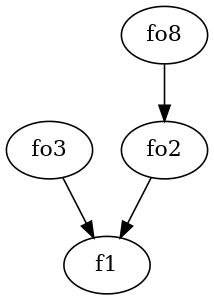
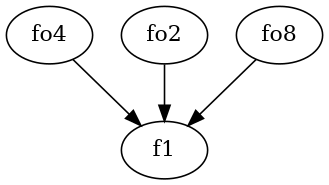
edge "fo8" -> "fo2": now "fo8" -> "f1"
node "fo3": label "fo3" -> "fo4"
